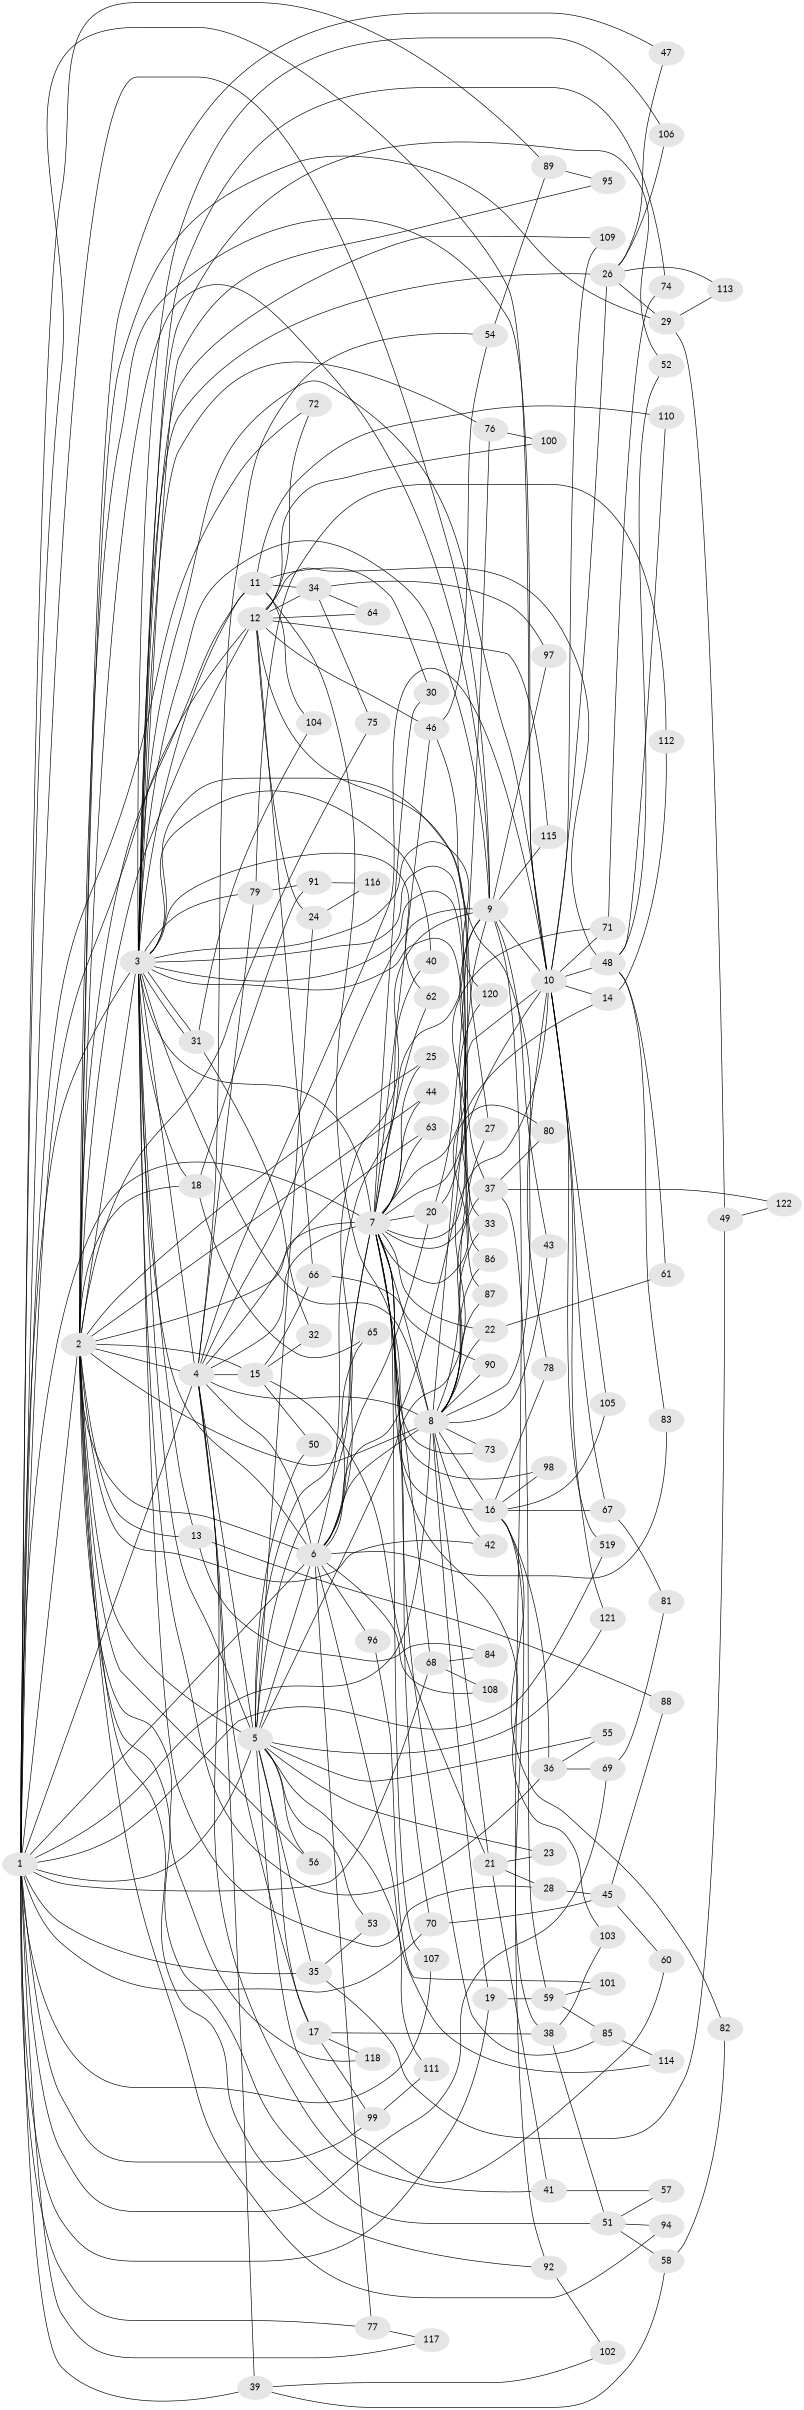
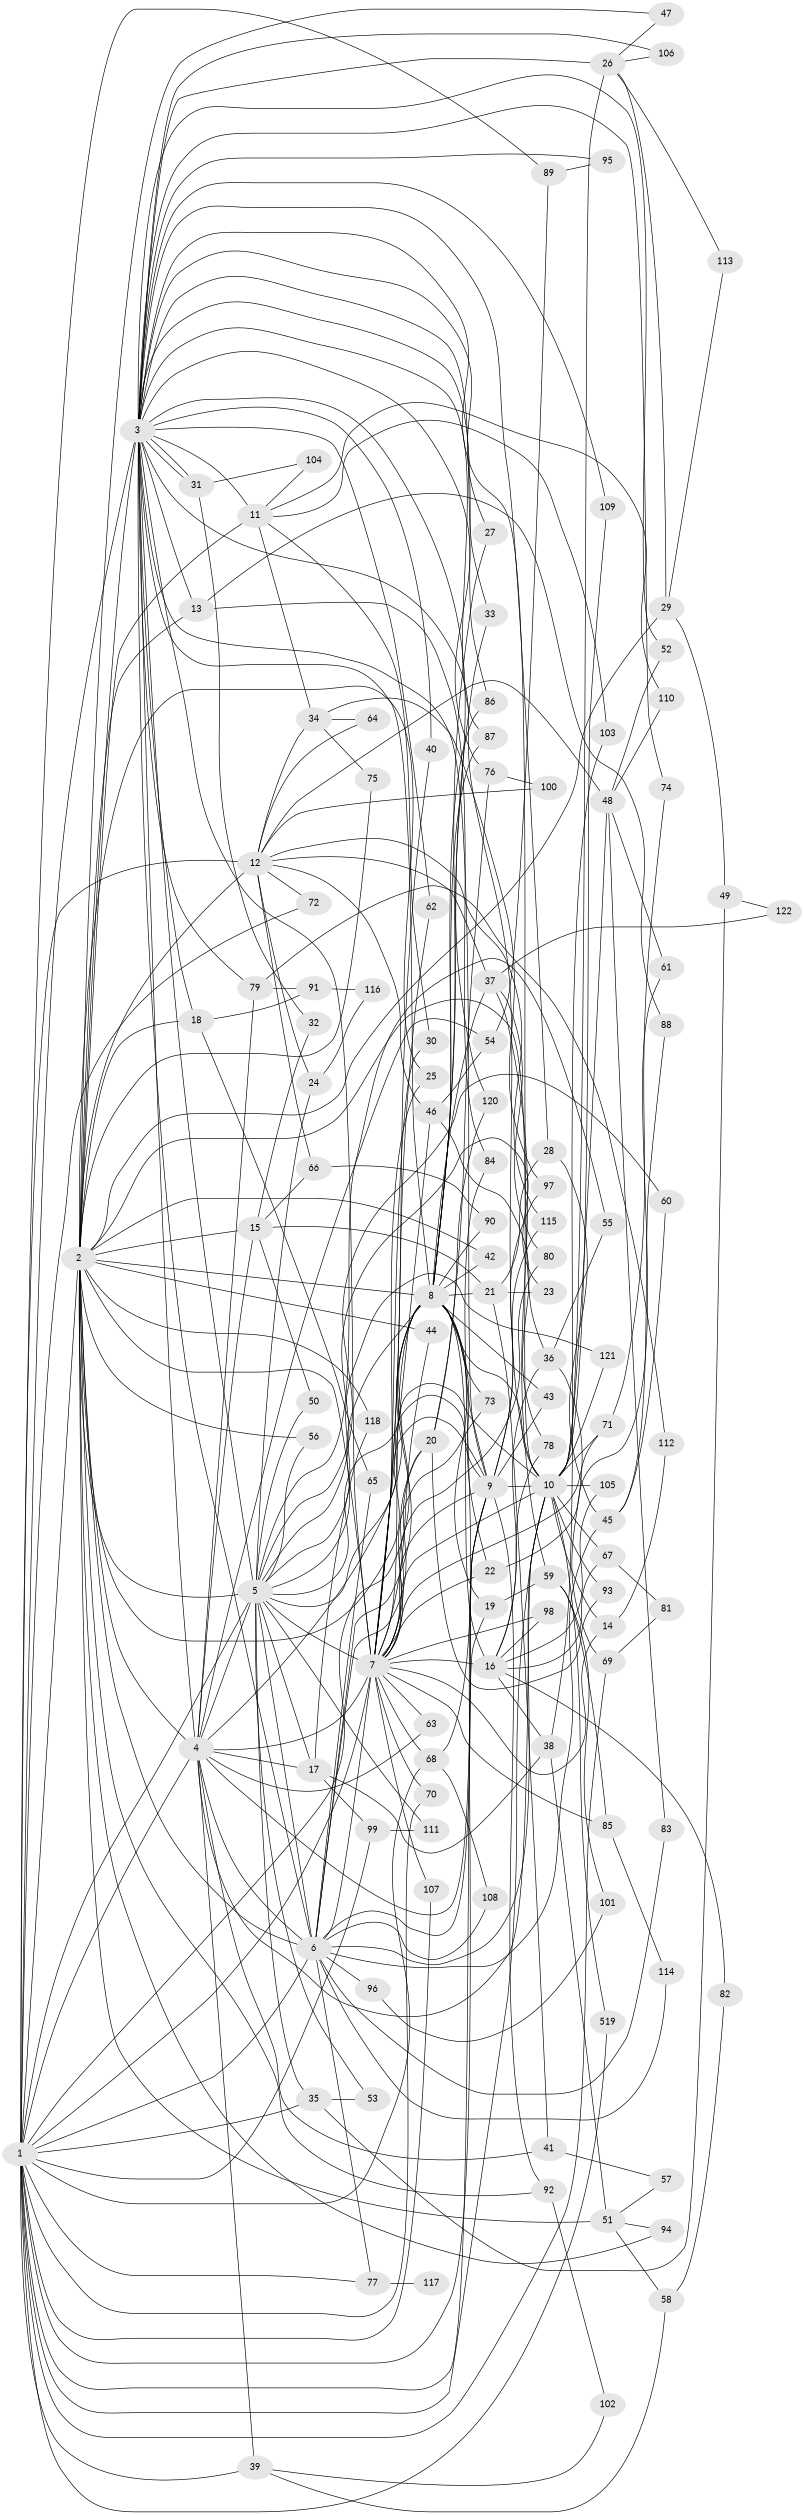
edge "8" -- "5": added
node "93": added
edge "45" -- "70": now "45" -- "6"
edge "1" -- "117": removed
